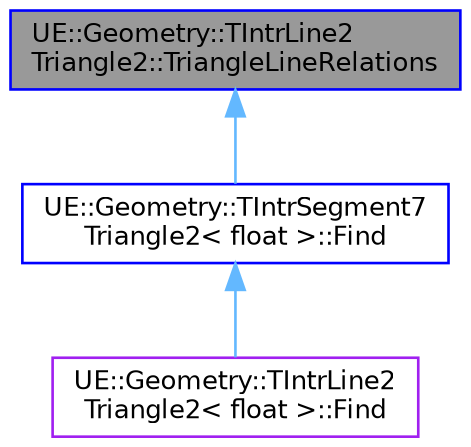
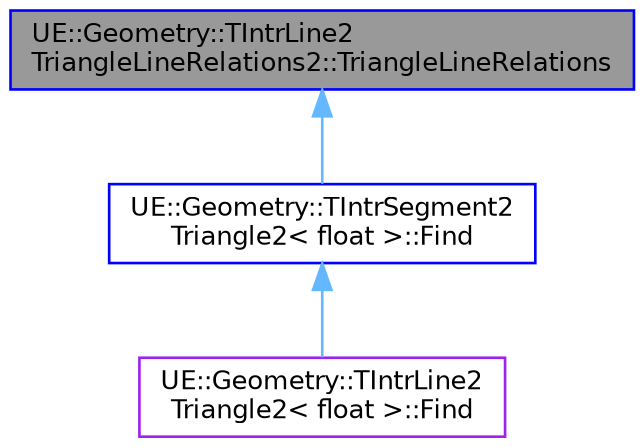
node "UE::Geometry::TIntrLine2 Triangle2::TriangleLineRelations": label "UE::Geometry::TIntrLine2 Triangle2::TriangleLineRelations" -> "UE::Geometry::TIntrLine2 TriangleLineRelations2::TriangleLineRelations"
node "UE::Geometry::TIntrSegment7 Triangle2< float >::Find": label "UE::Geometry::TIntrSegment7 Triangle2< float >::Find" -> "UE::Geometry::TIntrSegment2 Triangle2< float >::Find"
